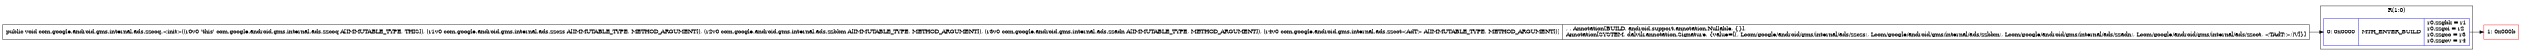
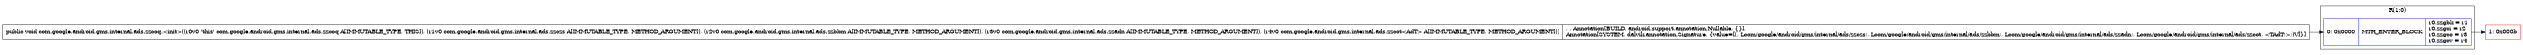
node "0: 0x0000": text "MTH_ENTER_BUILD" -> "MTH_ENTER_BLOCK"
